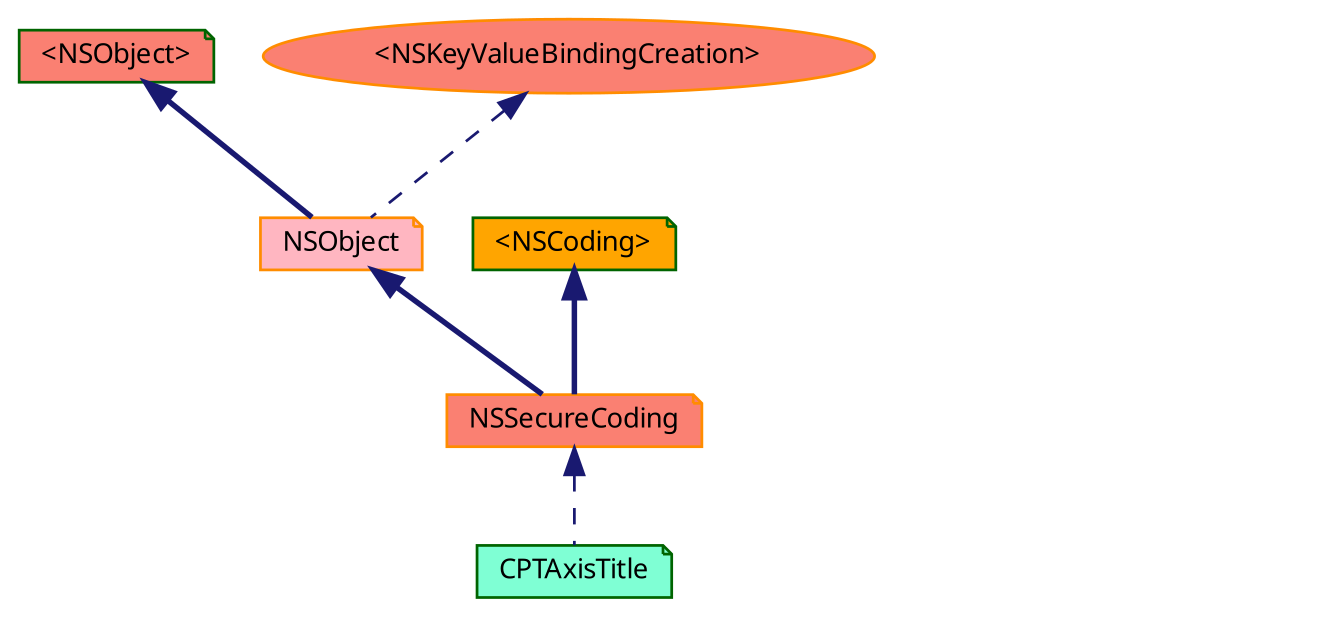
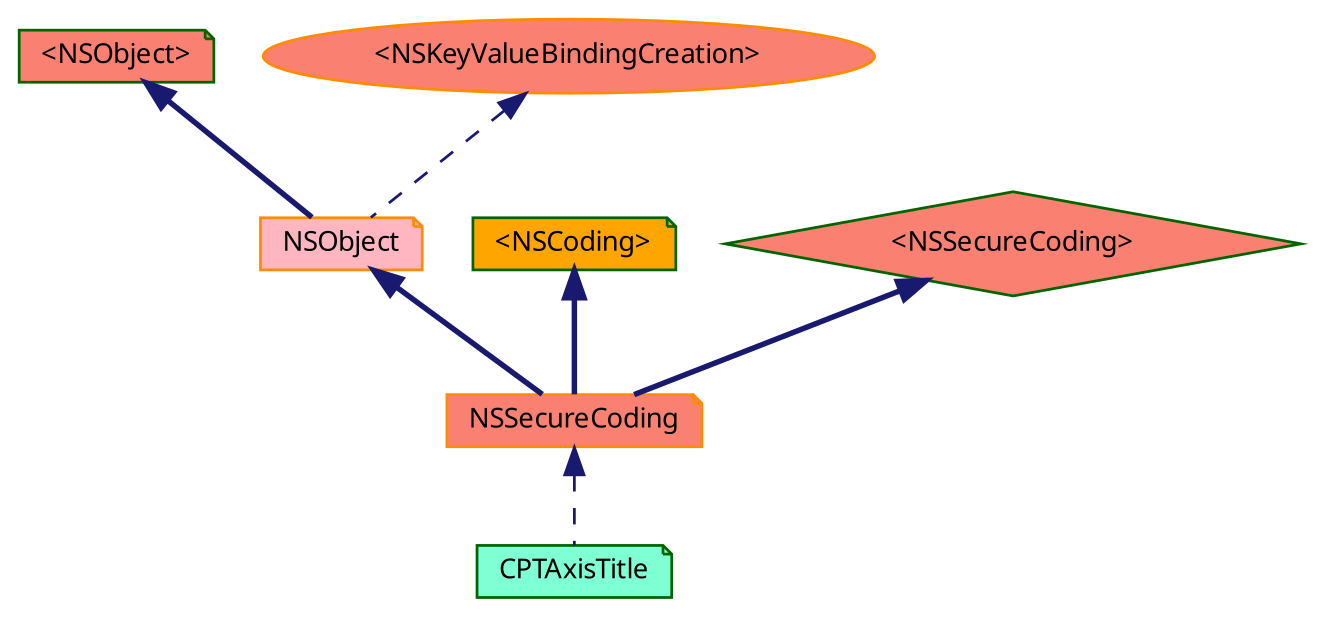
node "<NSSecureCoding>": added
